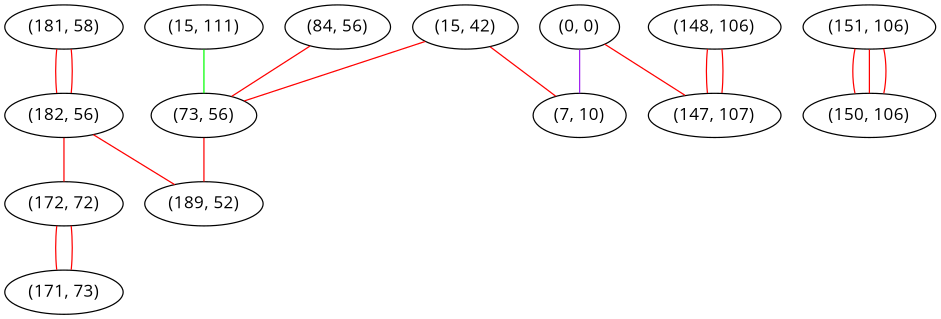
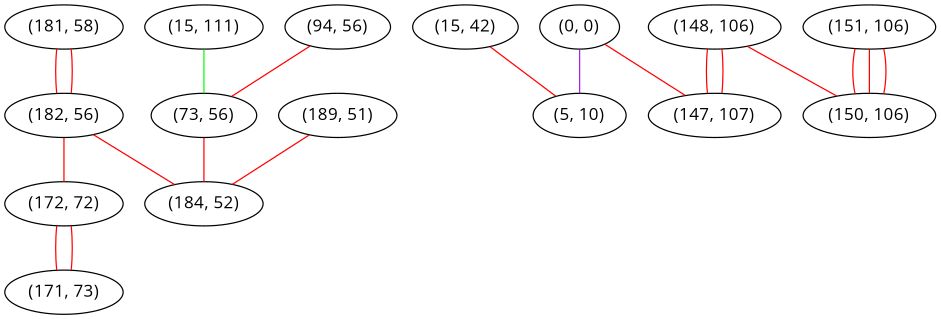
node "(84, 56)": label "(84, 56)" -> "(94, 56)"
edge "(15, 42)" -- "(73, 56)": removed
edge "(148, 106)" -- "(150, 106)": added
node "(189, 51)": added
node "(7, 10)": label "(7, 10)" -> "(5, 10)"
node "(189, 52)": label "(189, 52)" -> "(184, 52)"
